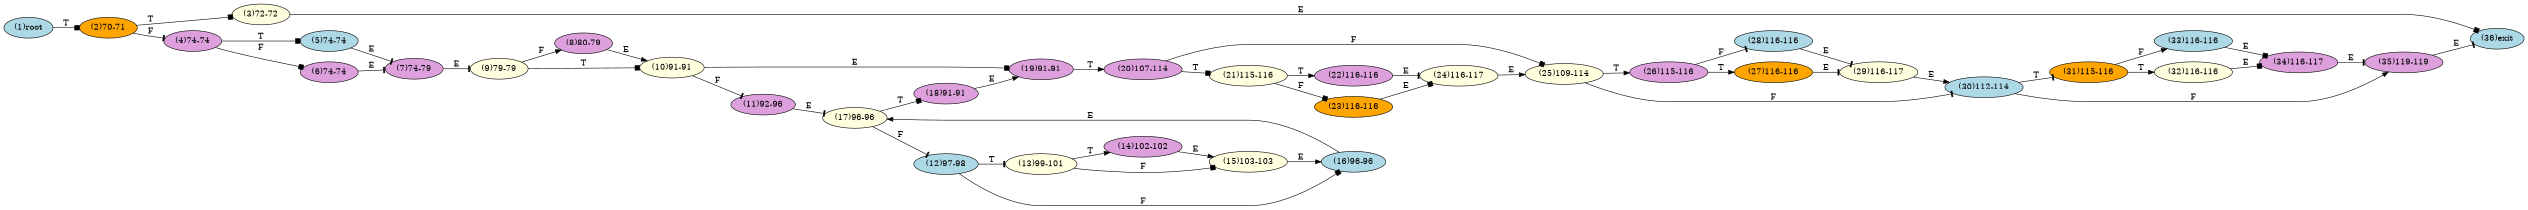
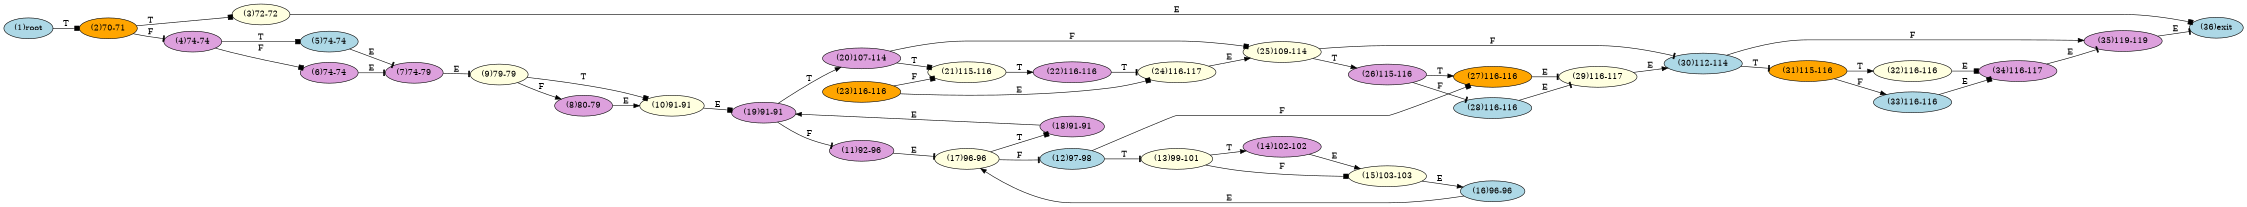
edge "(22)116-116" -> "(24)116-117": label "E" -> "T"
edge "(10)91-91" -> "(11)92-96": now "(19)91-91" -> "(11)92-96"
edge "(21)115-116" -> "(23)116-116": reversed
edge "(12)97-98" -> "(16)96-96": now "(12)97-98" -> "(27)116-116"
